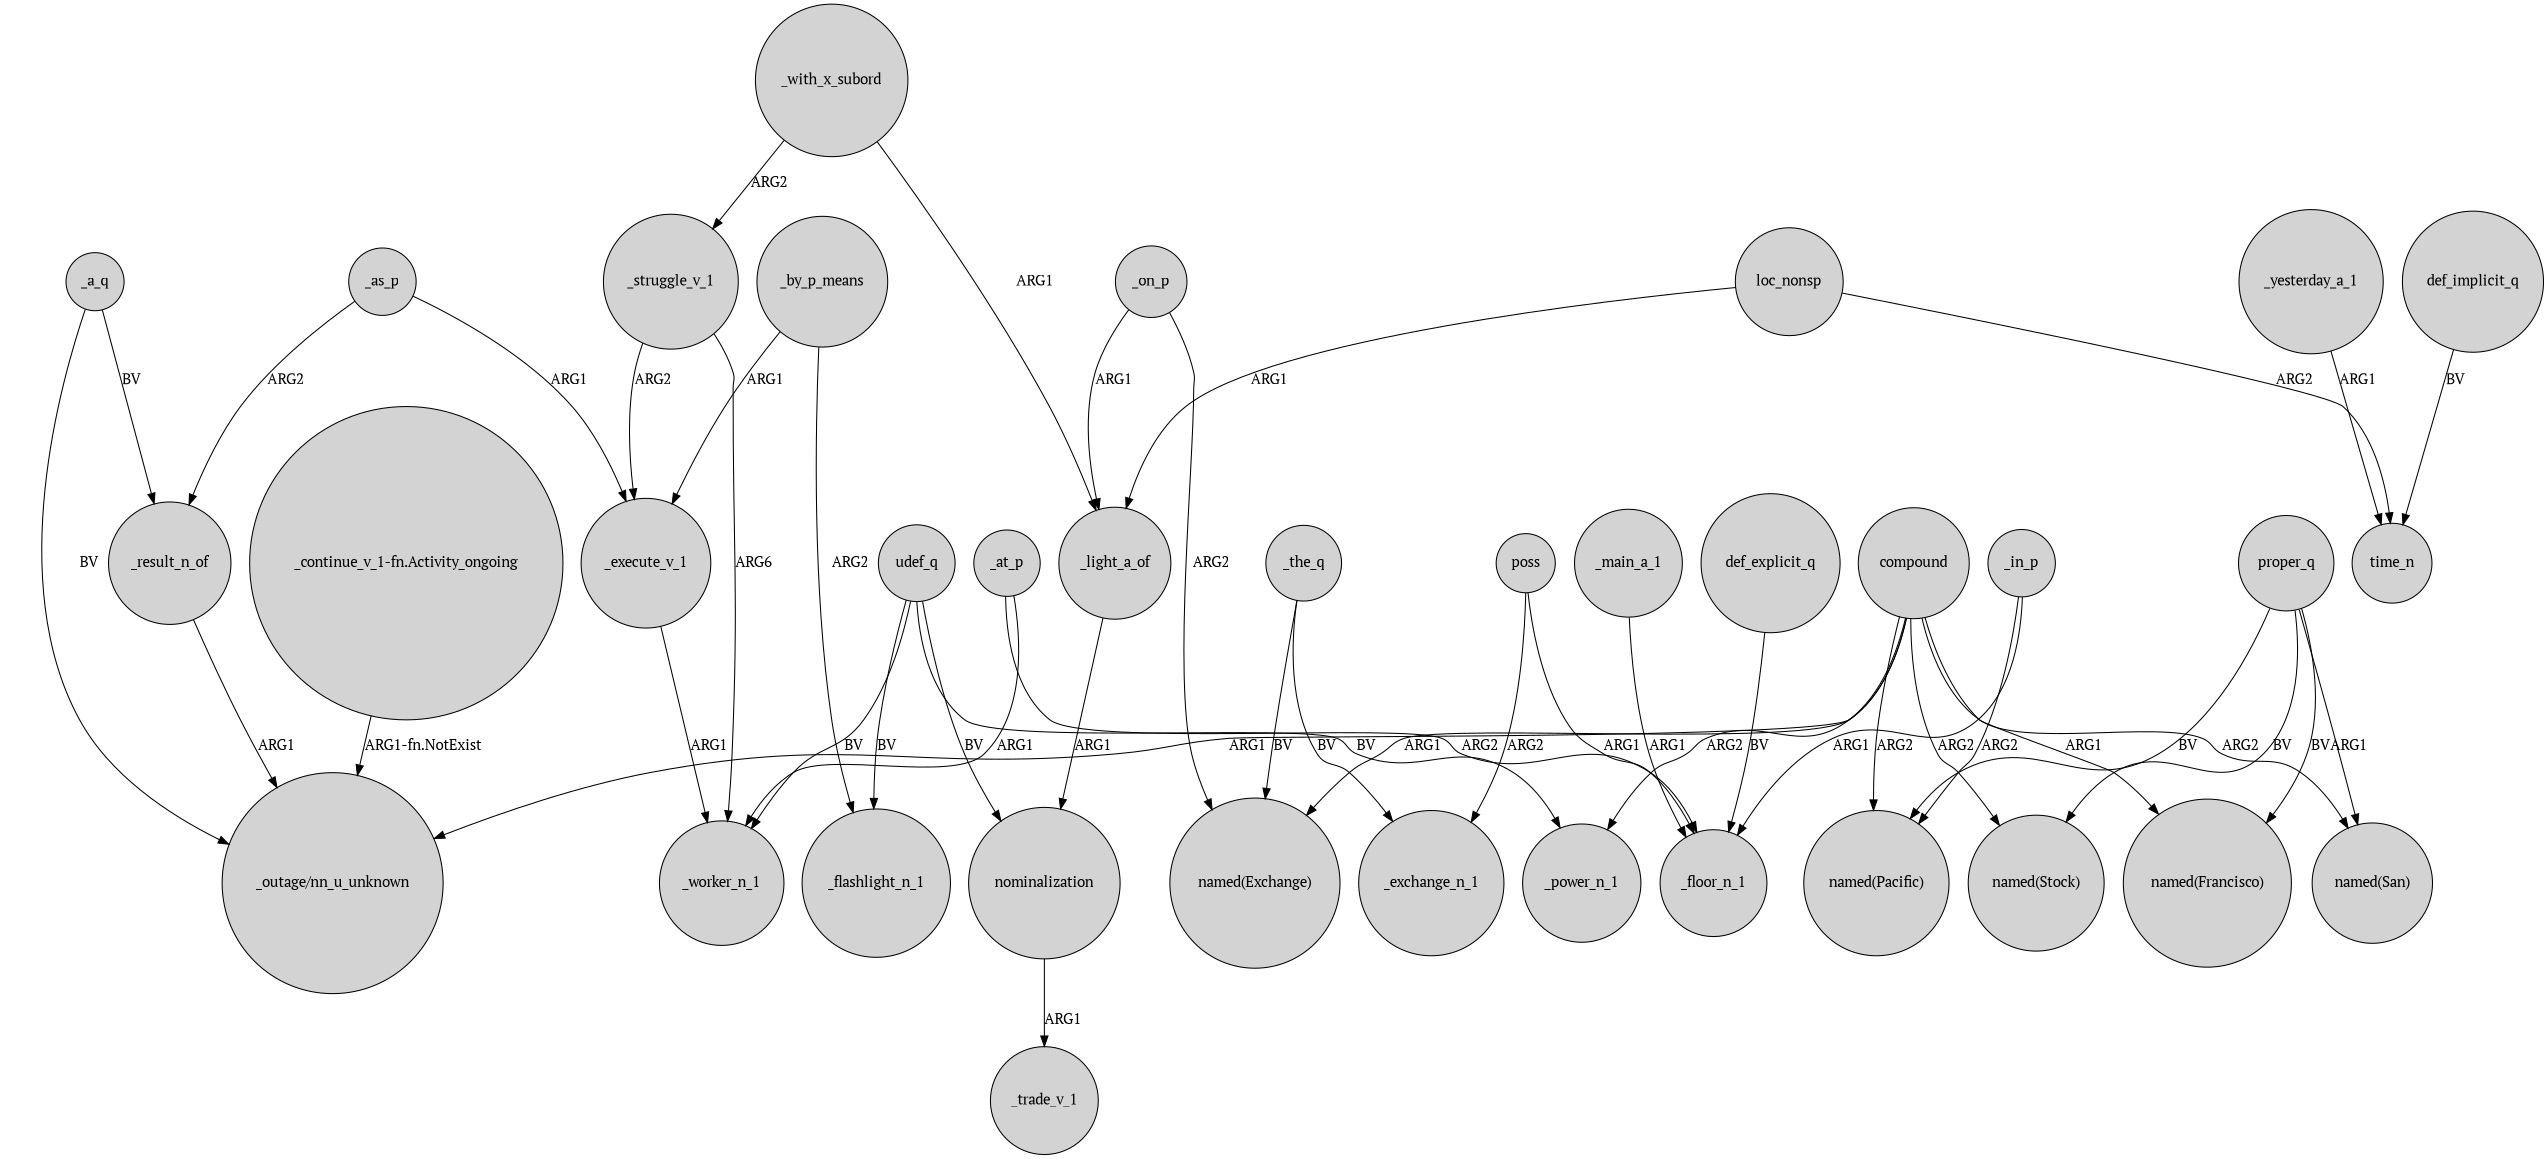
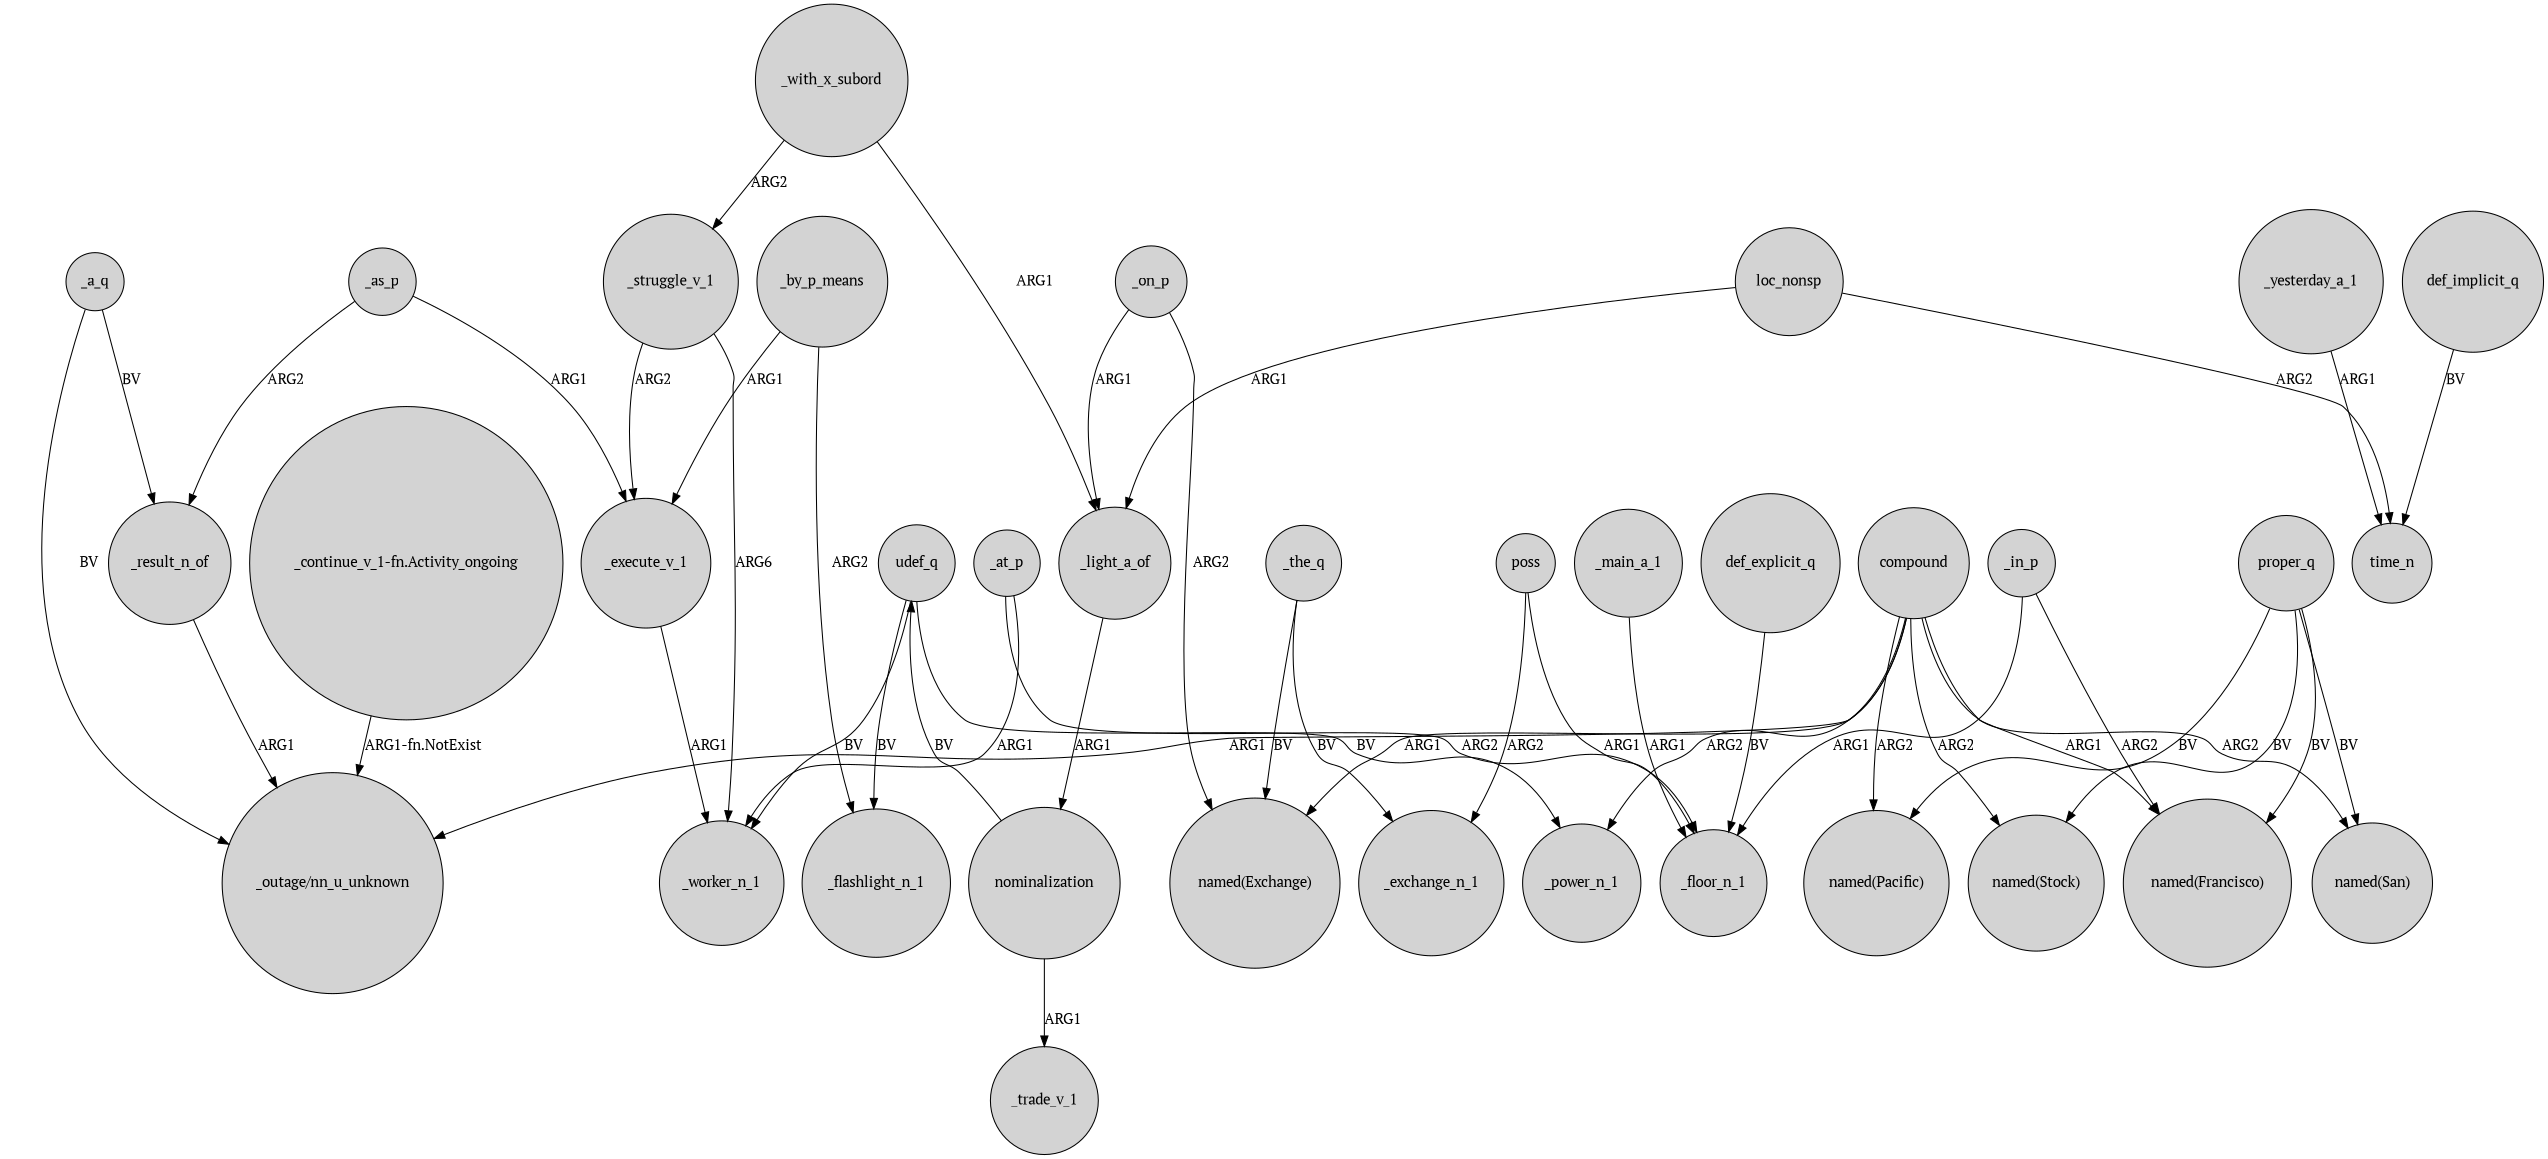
edge "_in_p" -> "named(Pacific)": now "_in_p" -> "named(Francisco)"
edge "udef_q" -> "nominalization": reversed
edge "proper_q" -> "named(San)": label "ARG1" -> "BV"
